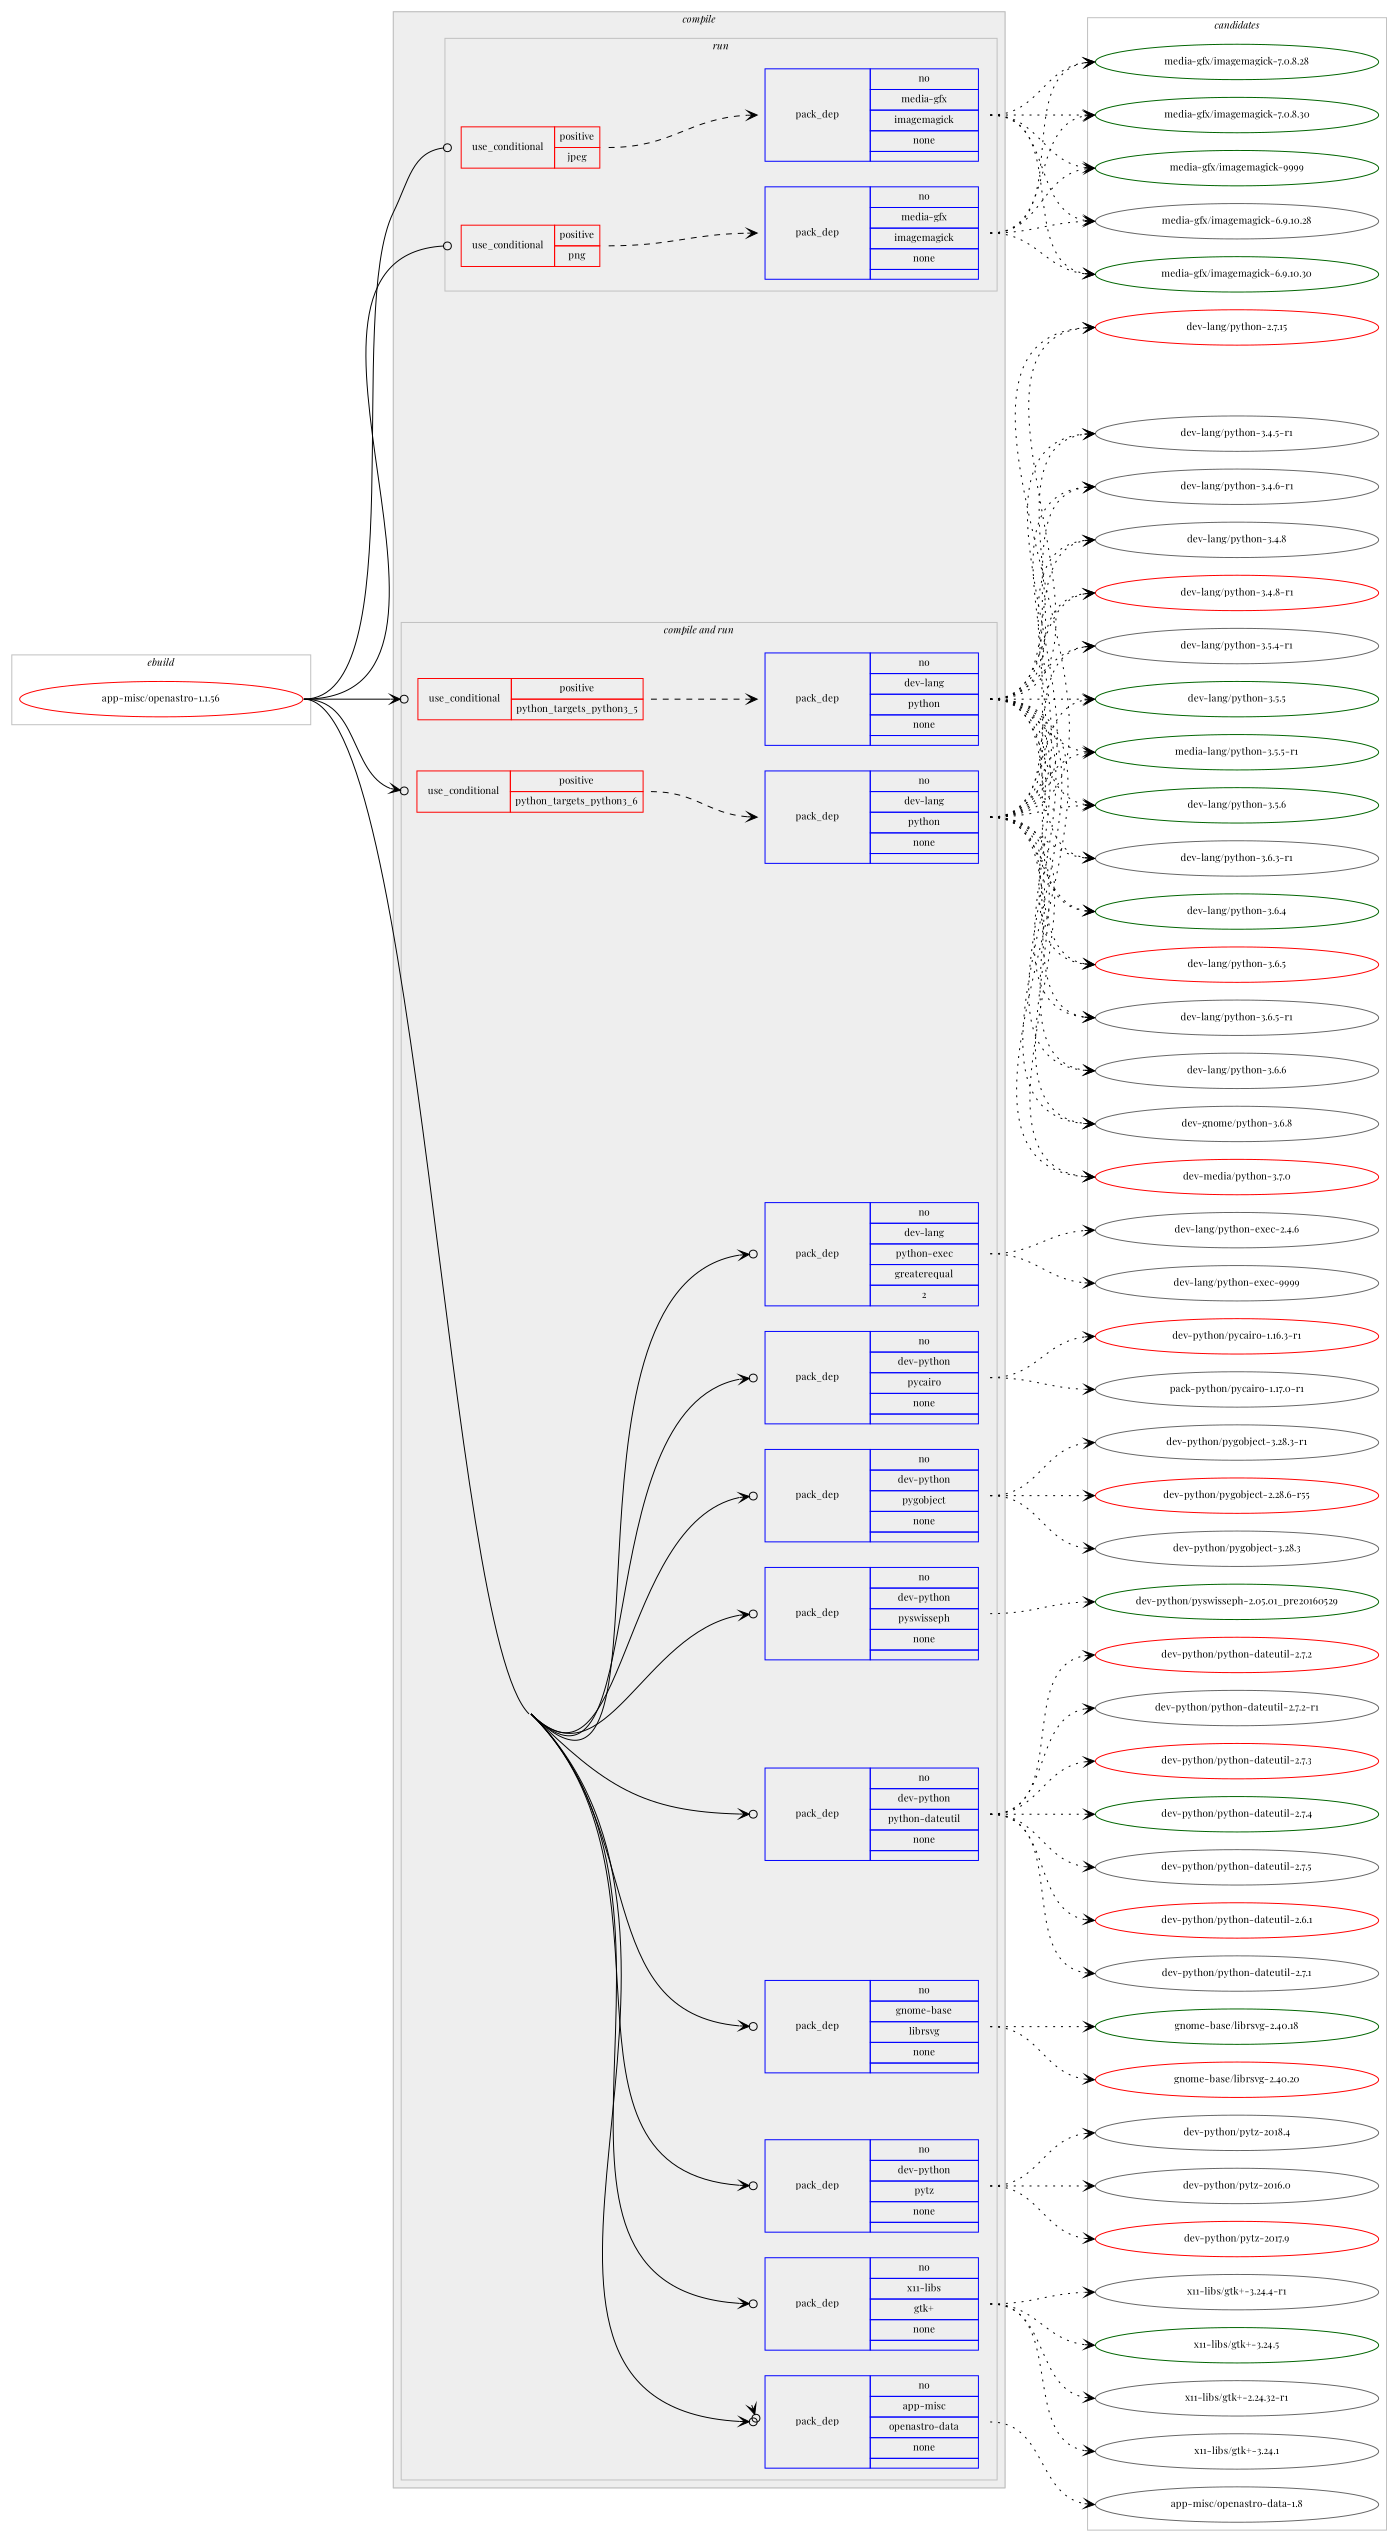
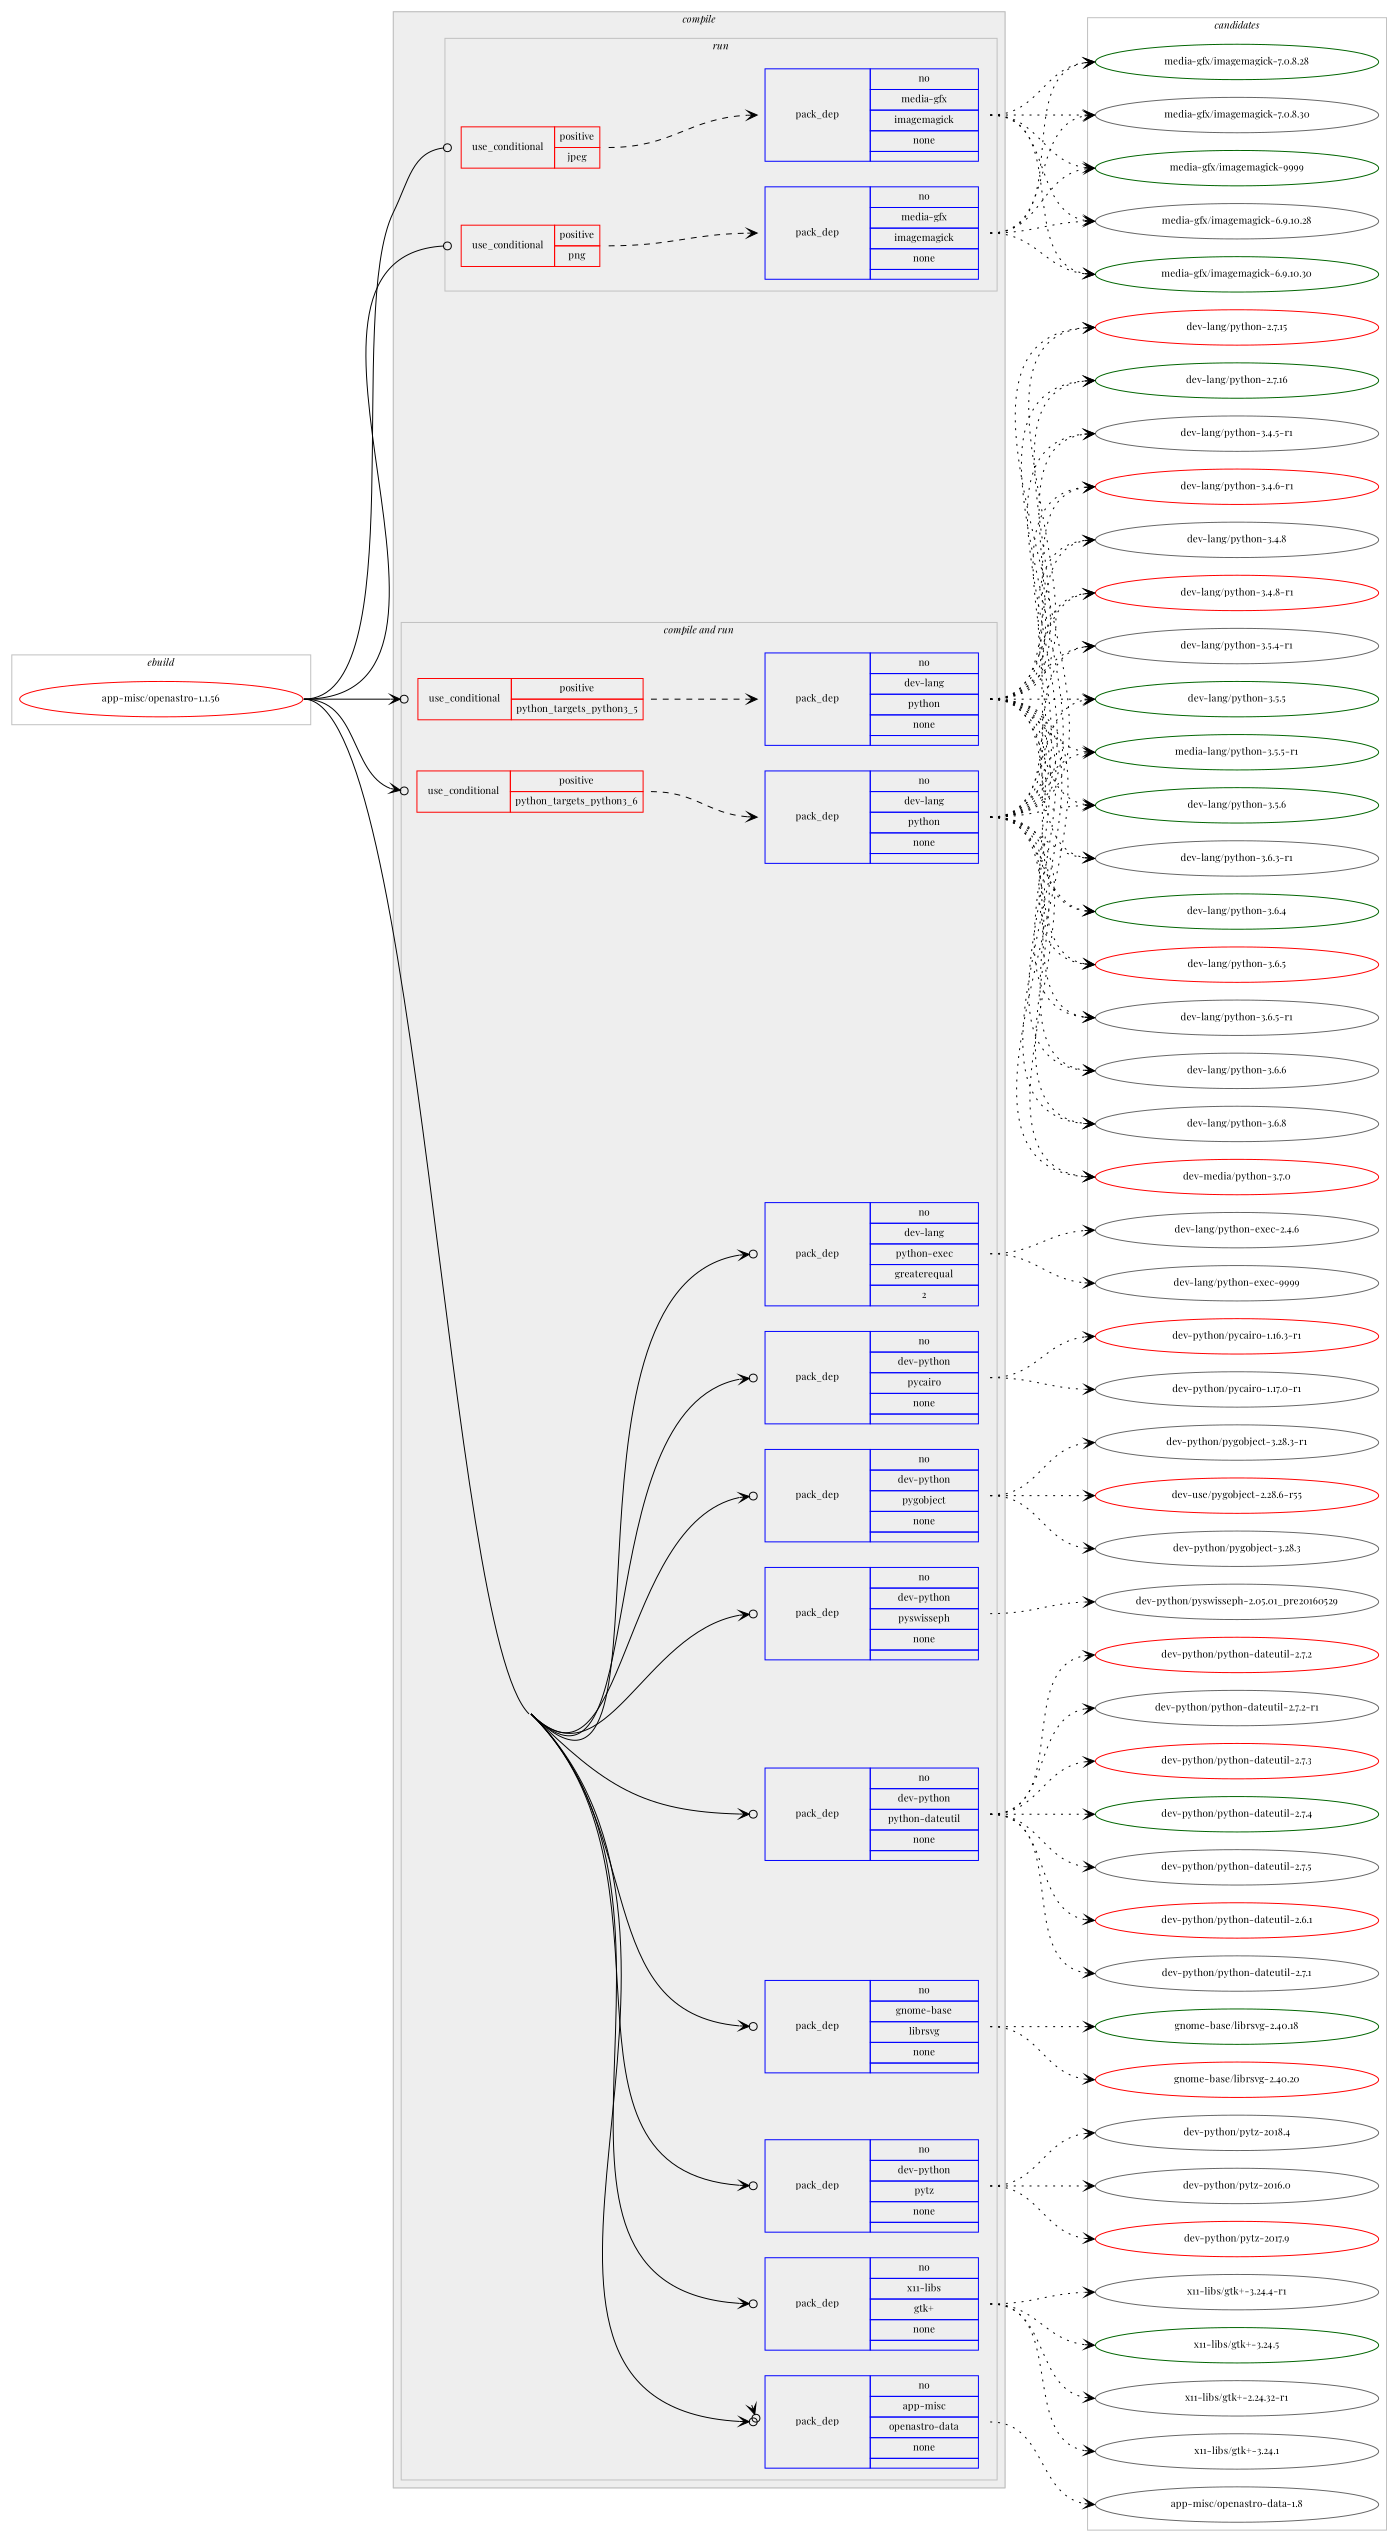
node "media-gfx/imagemagick-7.0.8.30": color darkgreen -> gray40
node "dev-lang/python-2.7.16": added
node "dev-lang/python-3.4.6-r1": color gray40 -> red
node "dev-gnome/python-3.6.8": label "dev-gnome/python-3.6.8" -> "dev-lang/python-3.6.8"
node "pack-python/pycairo-1.17.0-r1": label "pack-python/pycairo-1.17.0-r1" -> "dev-python/pycairo-1.17.0-r1"
node "dev-python/pygobject-2.28.6-r55": label "dev-python/pygobject-2.28.6-r55" -> "dev-use/pygobject-2.28.6-r55"
node "dev-python/pyswisseph-2.05.01_pre20160529": color darkgreen -> gray40
